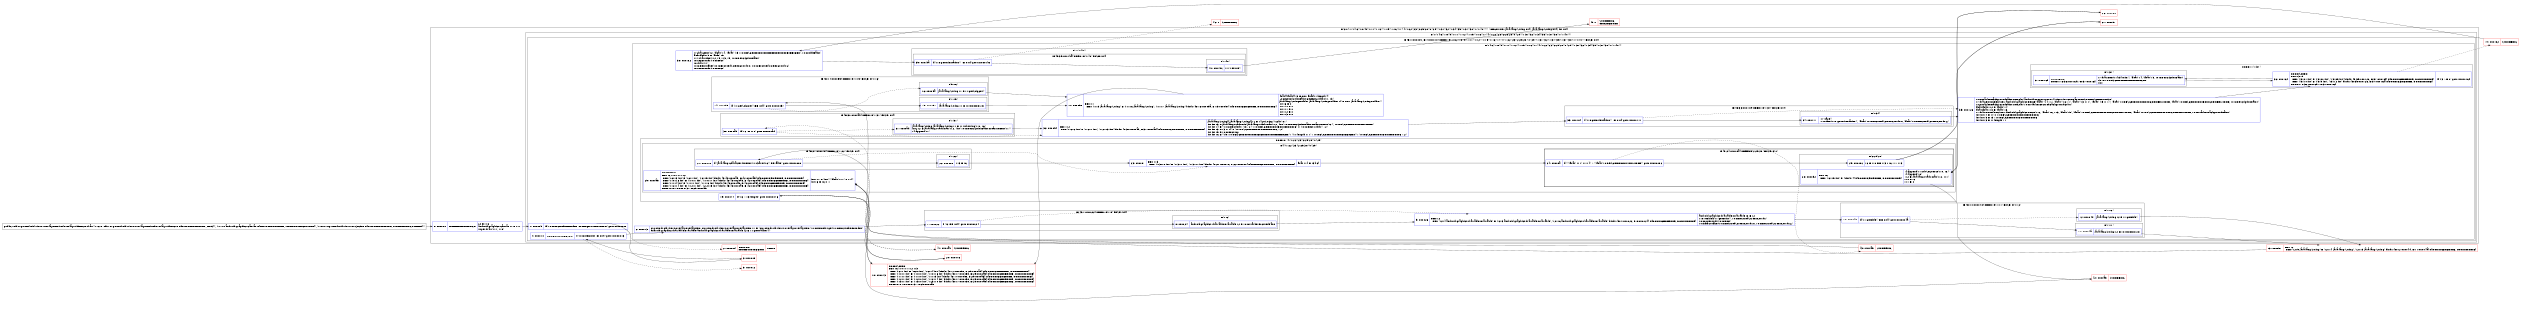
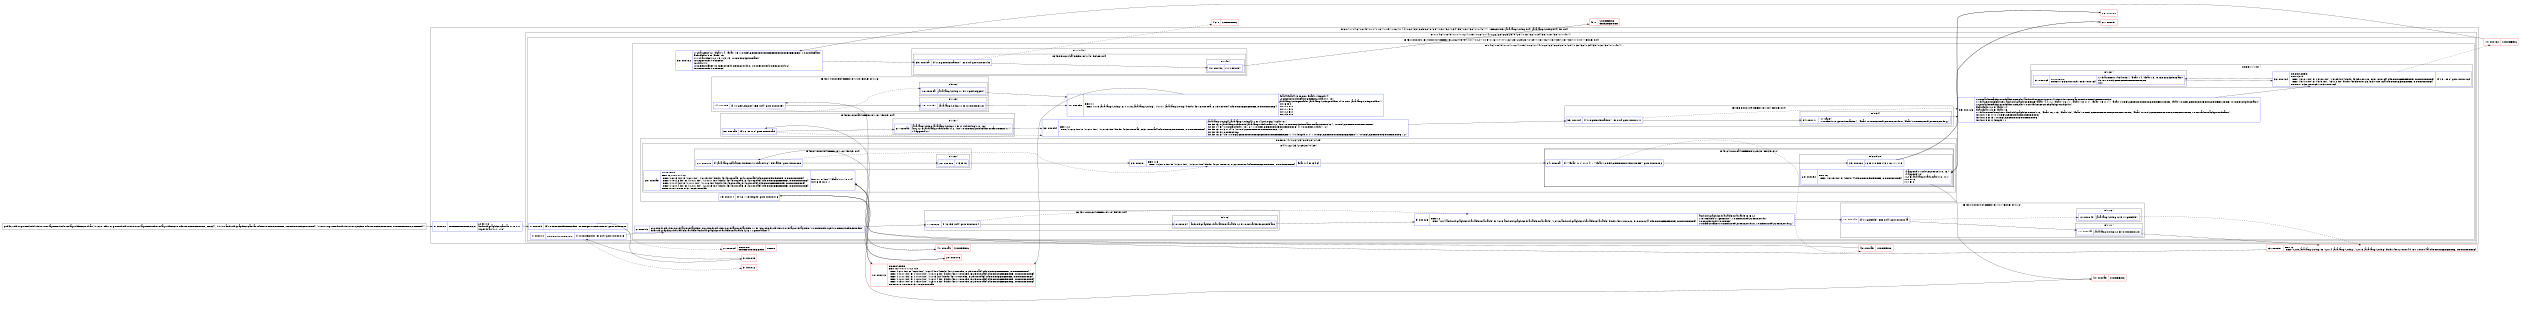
edge "30: 0x00ab" -> "31: 0x00ad": style dashed -> solid
edge "41: 0x00ab" -> "30: 0x00ab": style dashed -> solid
node "29: 0x00a5": text "TITLE_END" -> "LOOP_END"
edge "12: 0x004d" -> "13: 0x0051": style solid -> dashed
